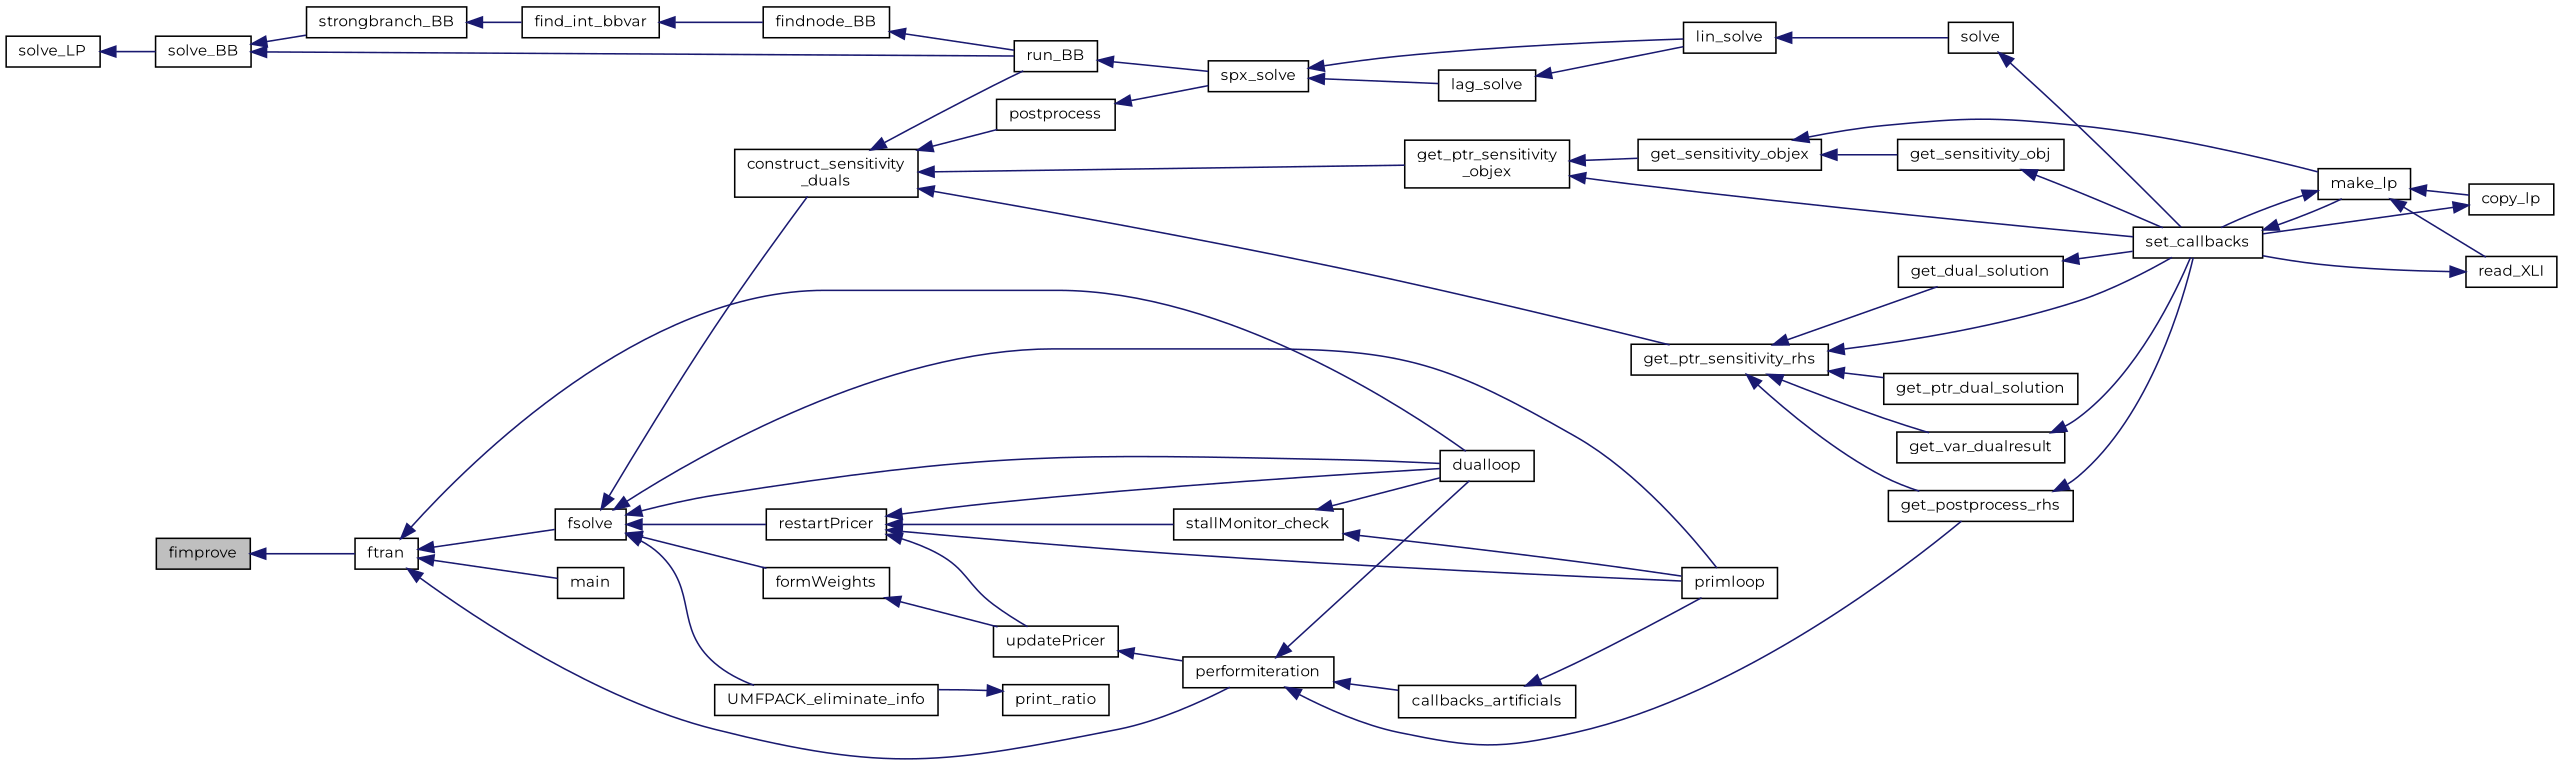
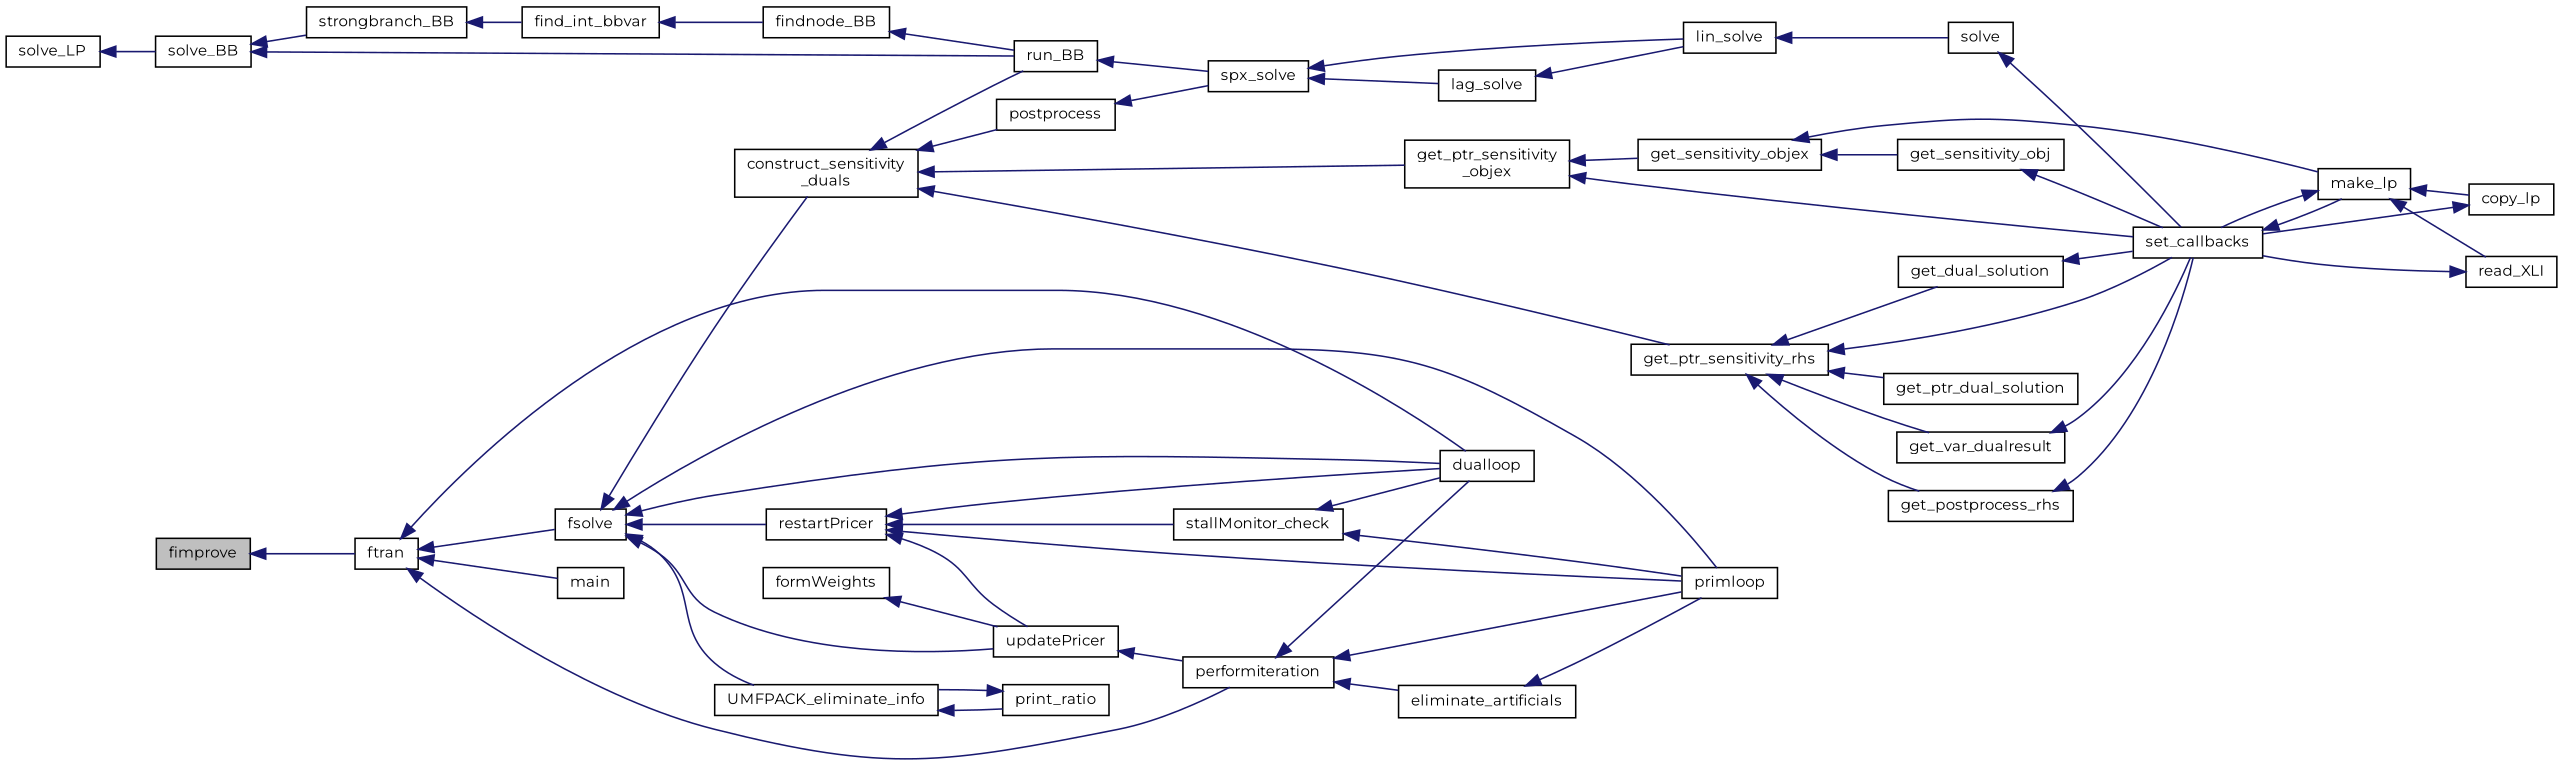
edge "formWeights" -> "fsolve": now "updatePricer" -> "fsolve"
node "callbacks_artificials": label "callbacks_artificials" -> "eliminate_artificials"
edge "get_postprocess_rhs" -> "performiteration": now "primloop" -> "performiteration"
edge "print_ratio" -> "UMFPACK_eliminate_info": added
